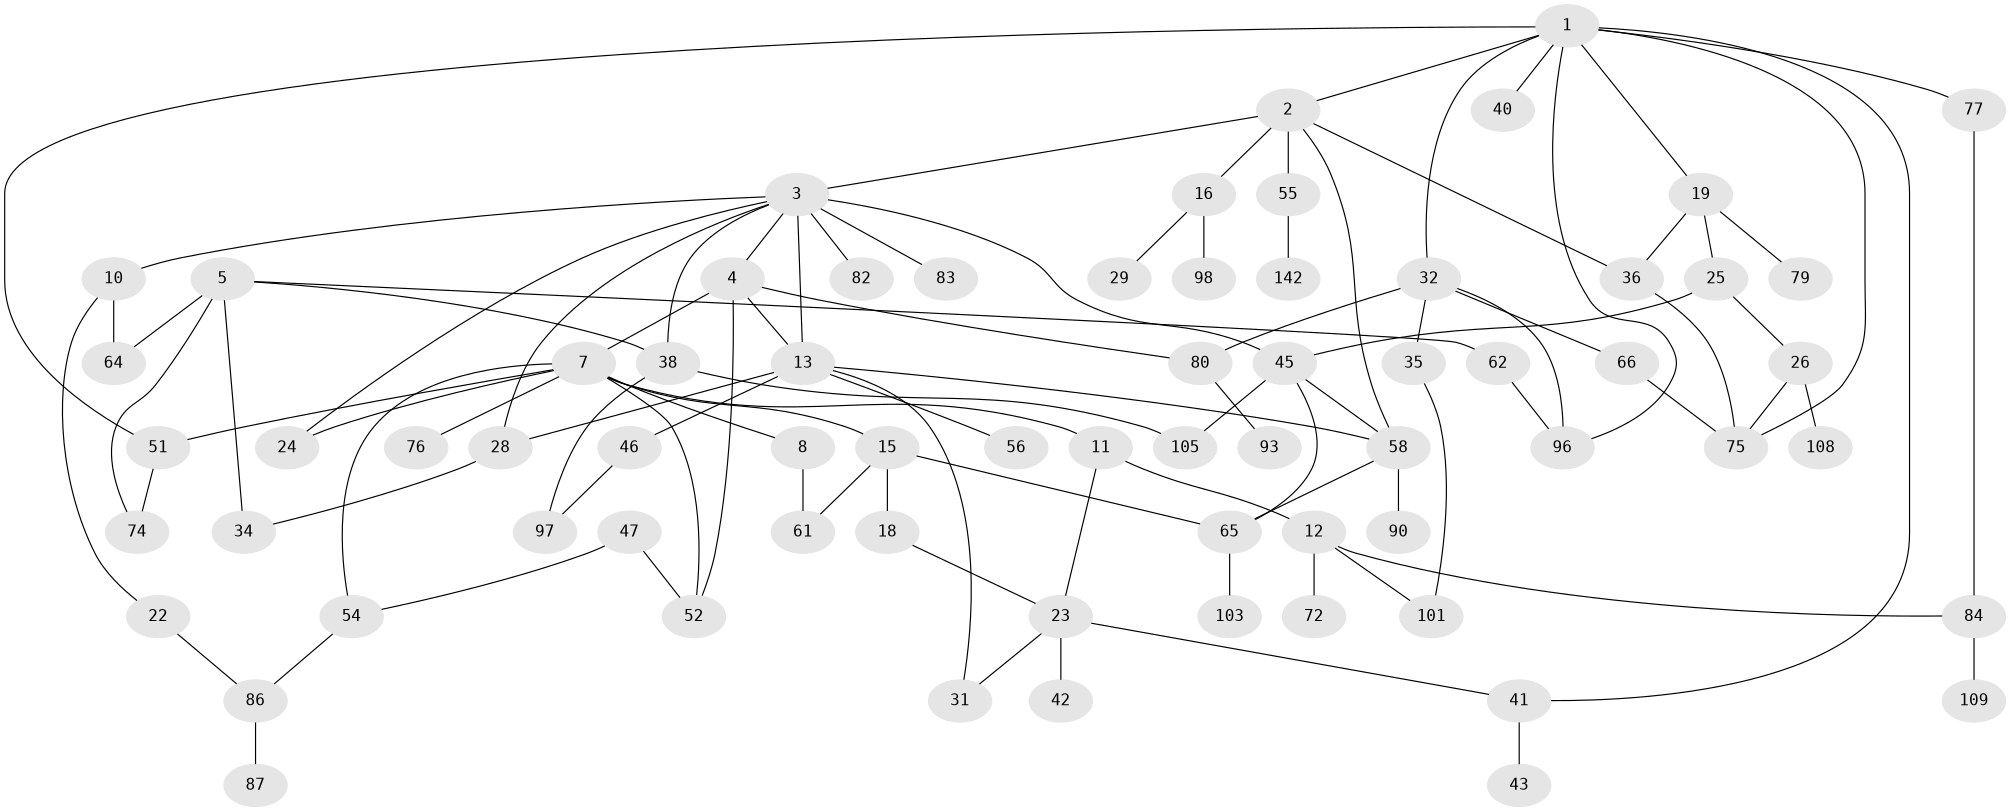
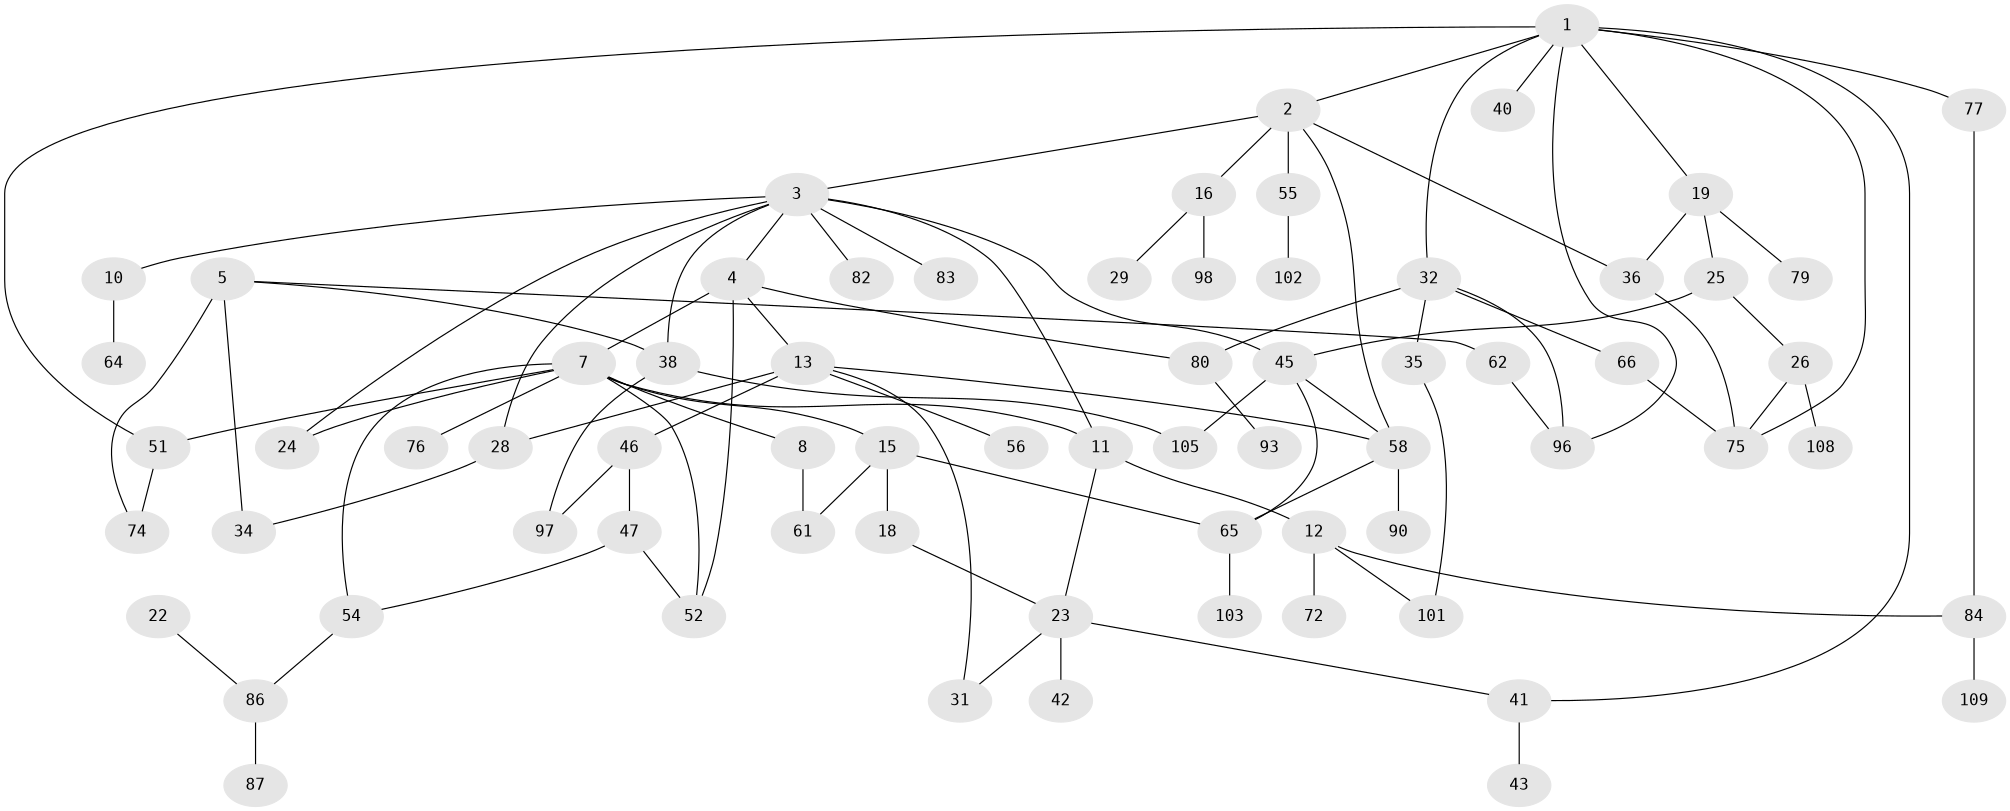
edge "3" -- "13": now "3" -- "11"
node "142": label "142" -> "102"
edge "5" -- "64": removed
edge "10" -- "22": removed
edge "46" -- "47": added
